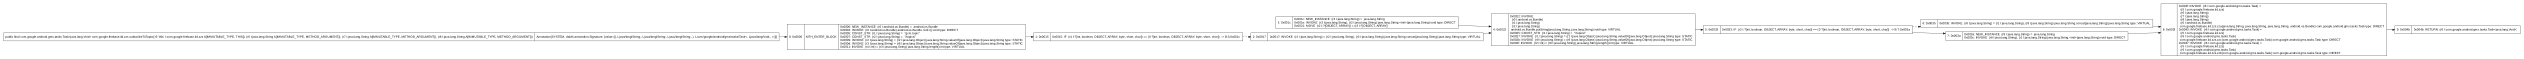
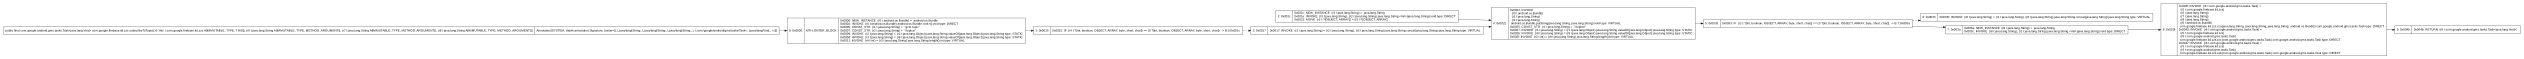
edge "6: 0x0035" -> "8: 0x003f": removed
